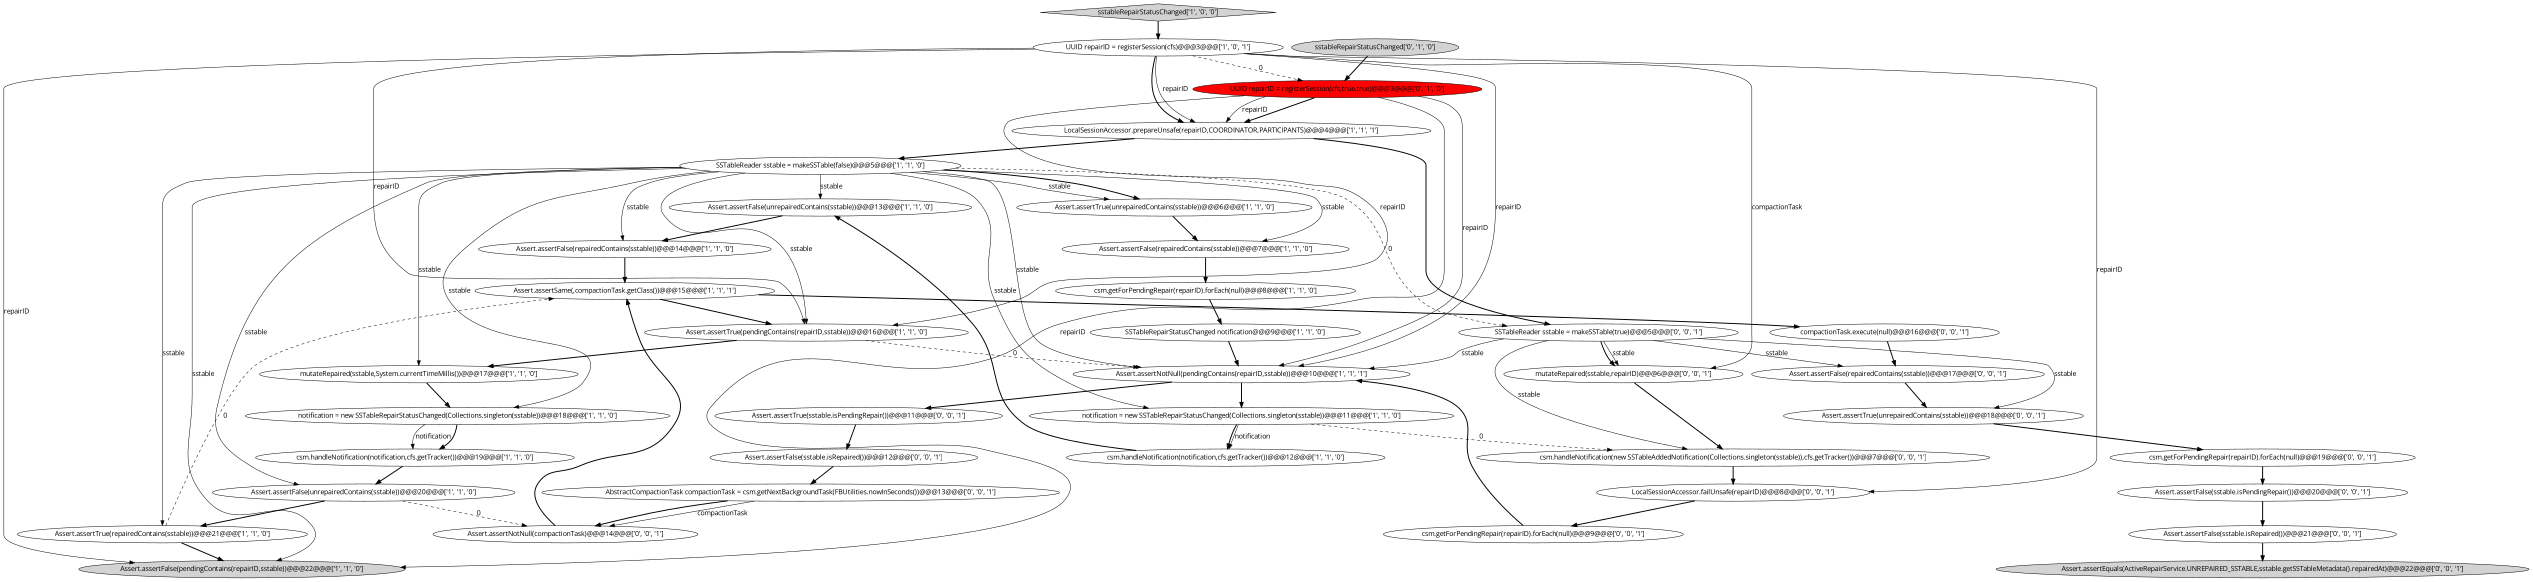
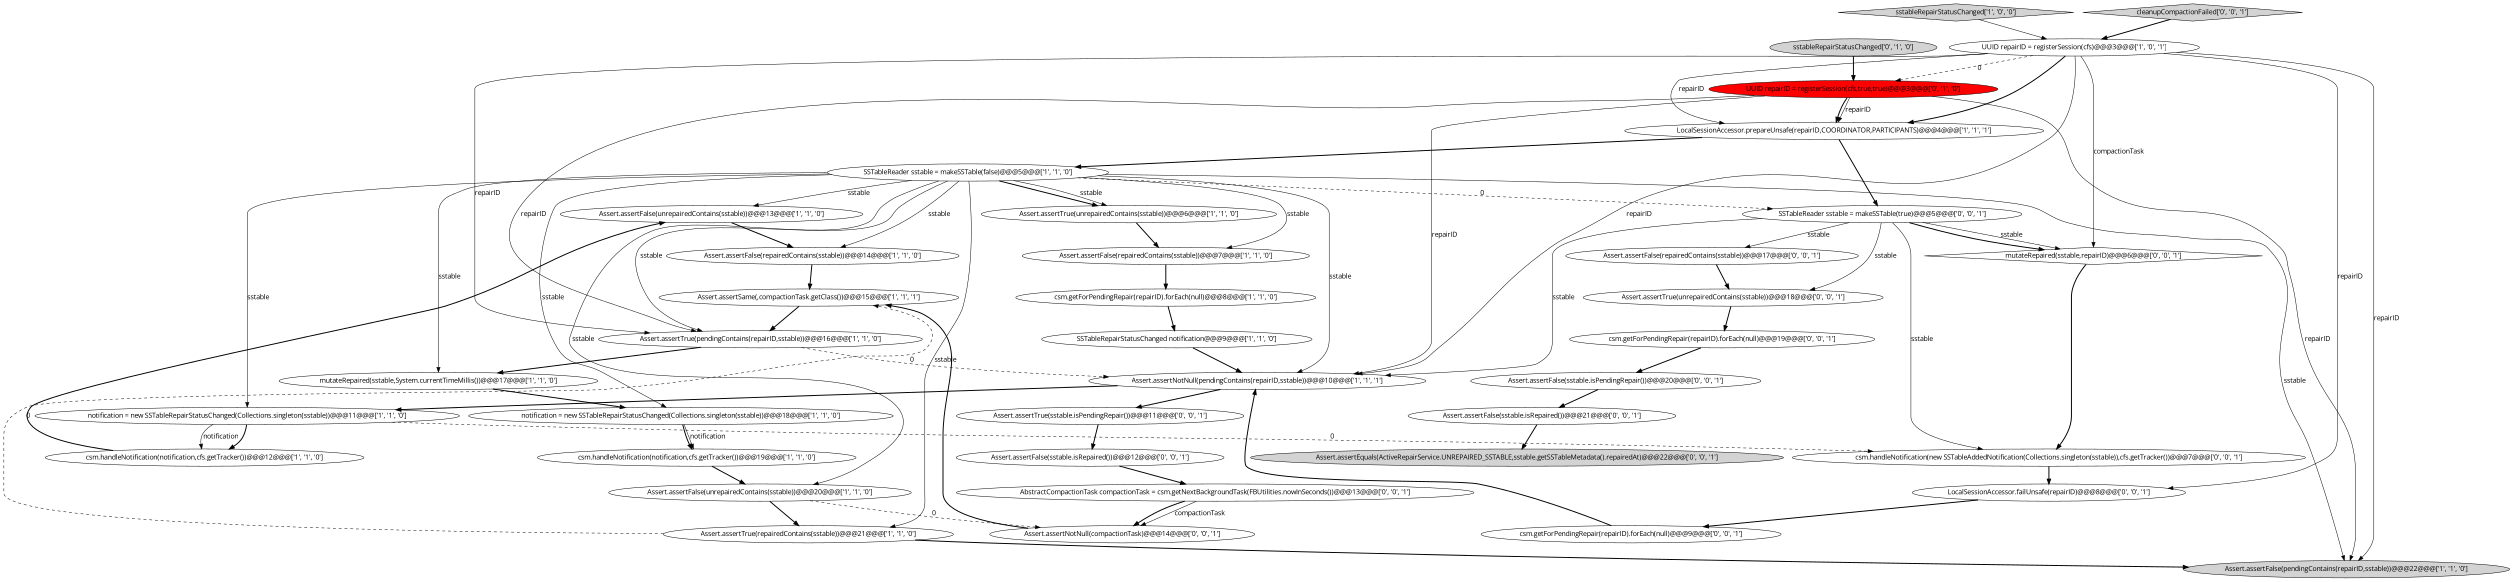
node "cleanupCompactionFailed['0', '0', '1']": added
edge "sstableRepairStatusChanged['1', '0', '0']" -> "UUID repairID = registerSession(cfs)@@@3@@@['1', '0', '1']": style bold -> solid
node "compactionTask.execute(null)@@@16@@@['0', '0', '1']": removed
node "mutateRepaired(sstable,repairID)@@@6@@@['0', '0', '1']": shape ellipse -> diamond
